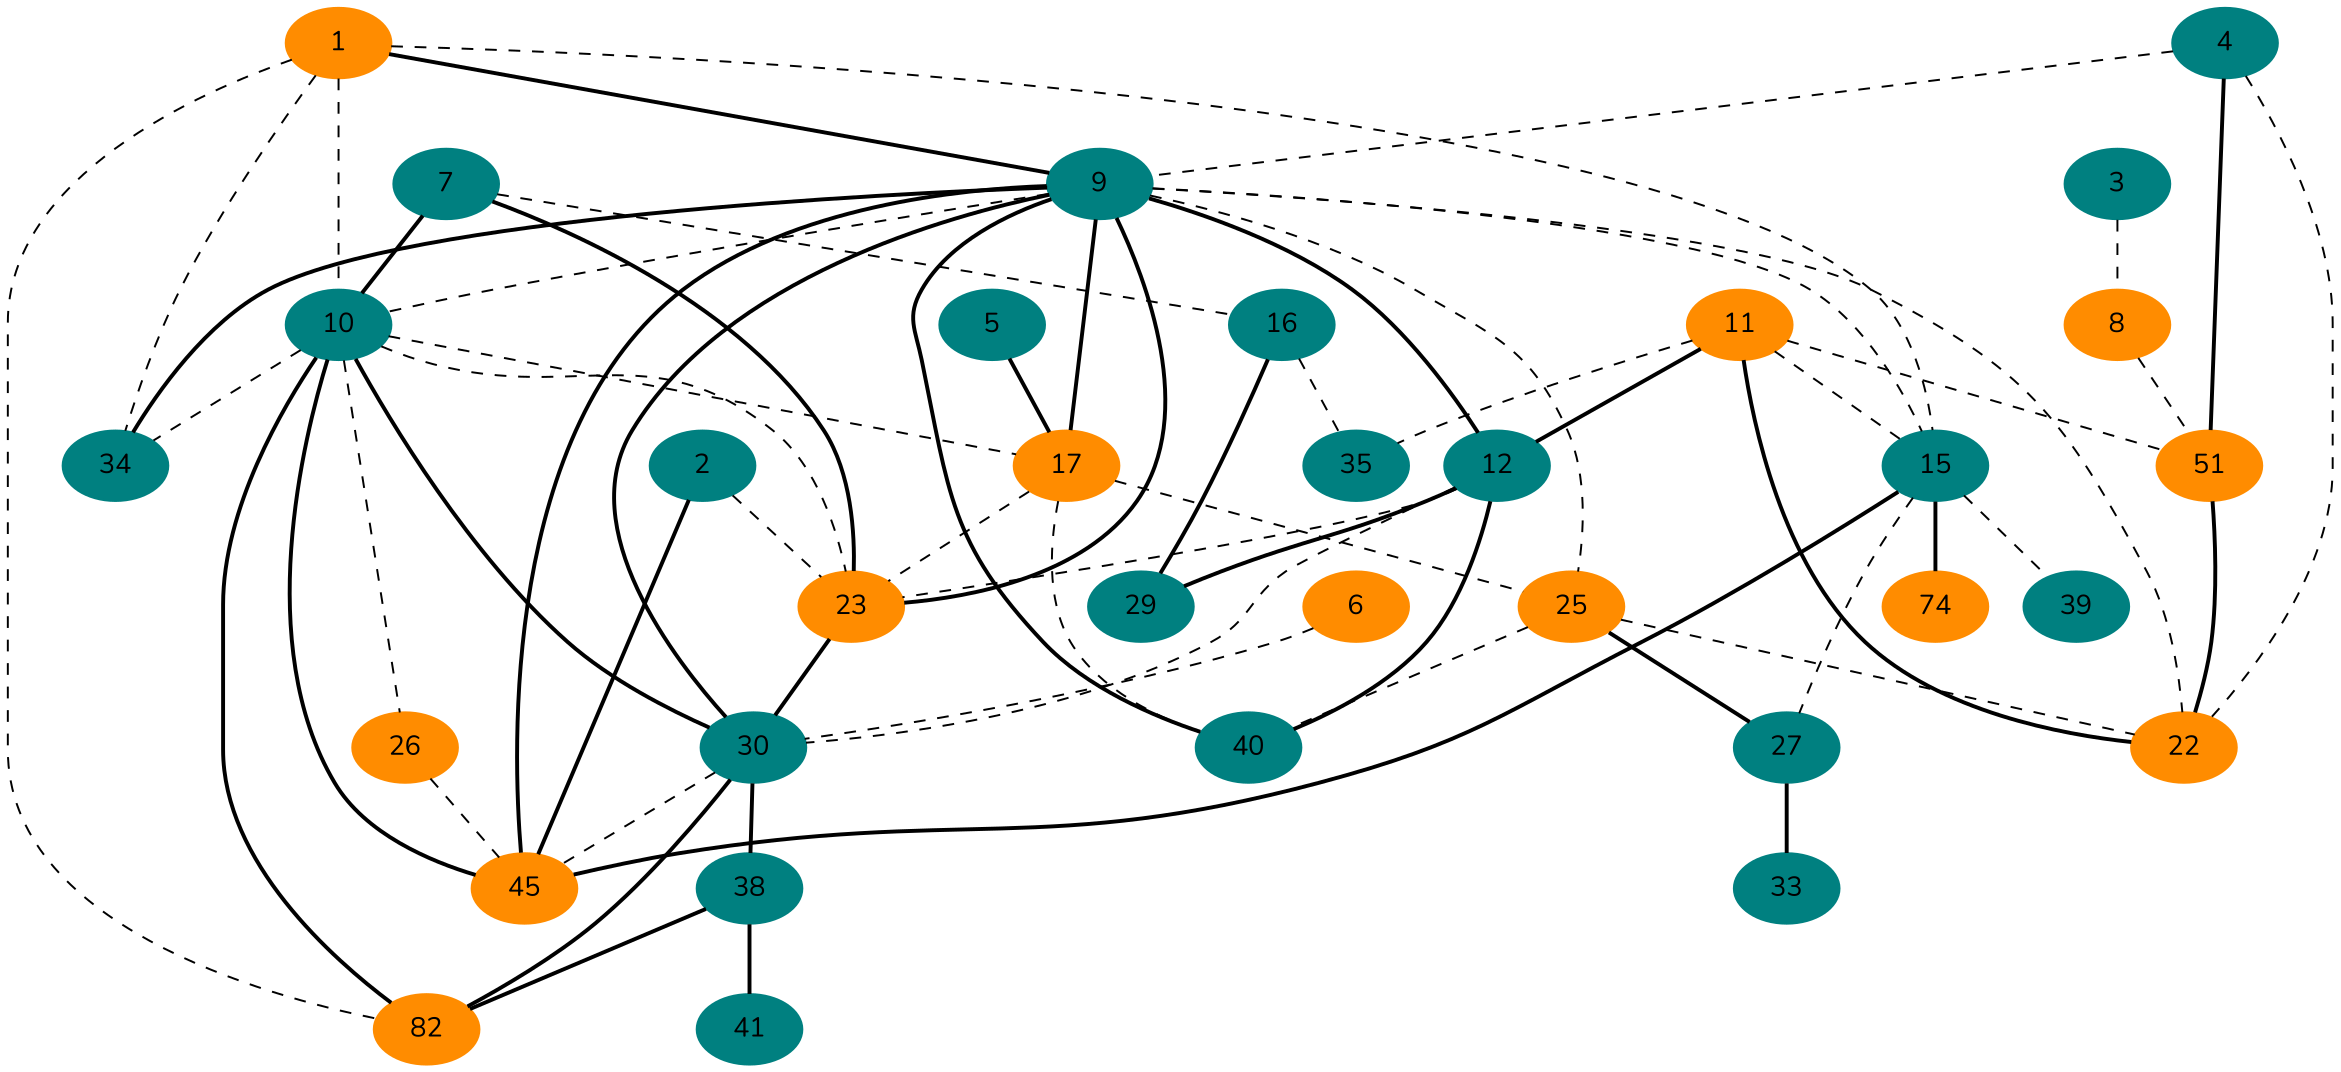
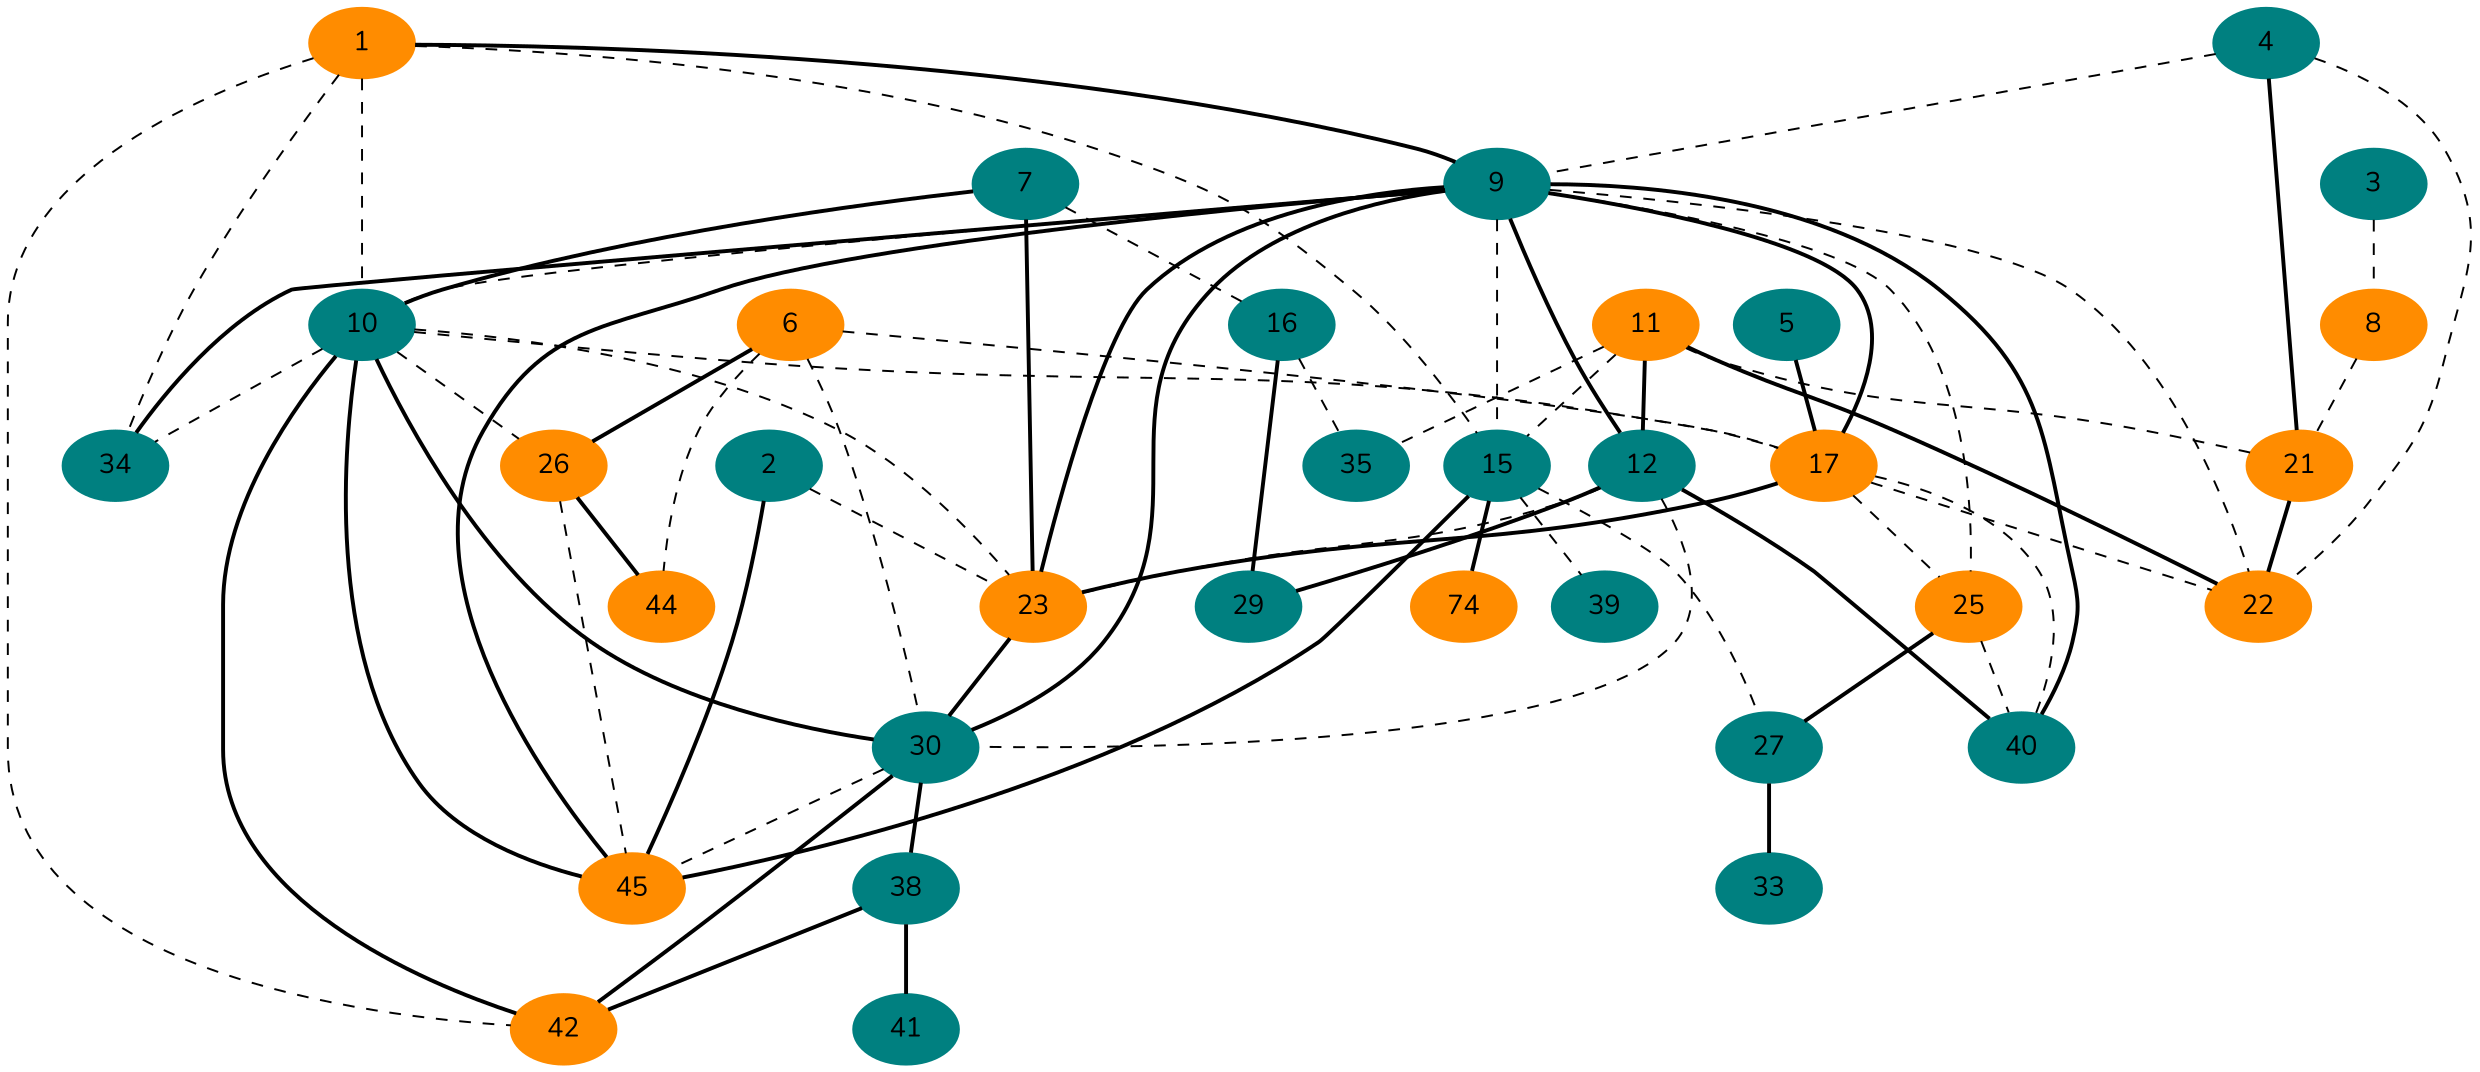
edge "6" -- "17": added
edge "6" -- "26": added
node "51": label "51" -> "21"
edge "17" -- "23": style dashed -> bold
node "44": added
edge "25" -- "22": now "17" -- "22"
node "82": label "82" -> "42"
